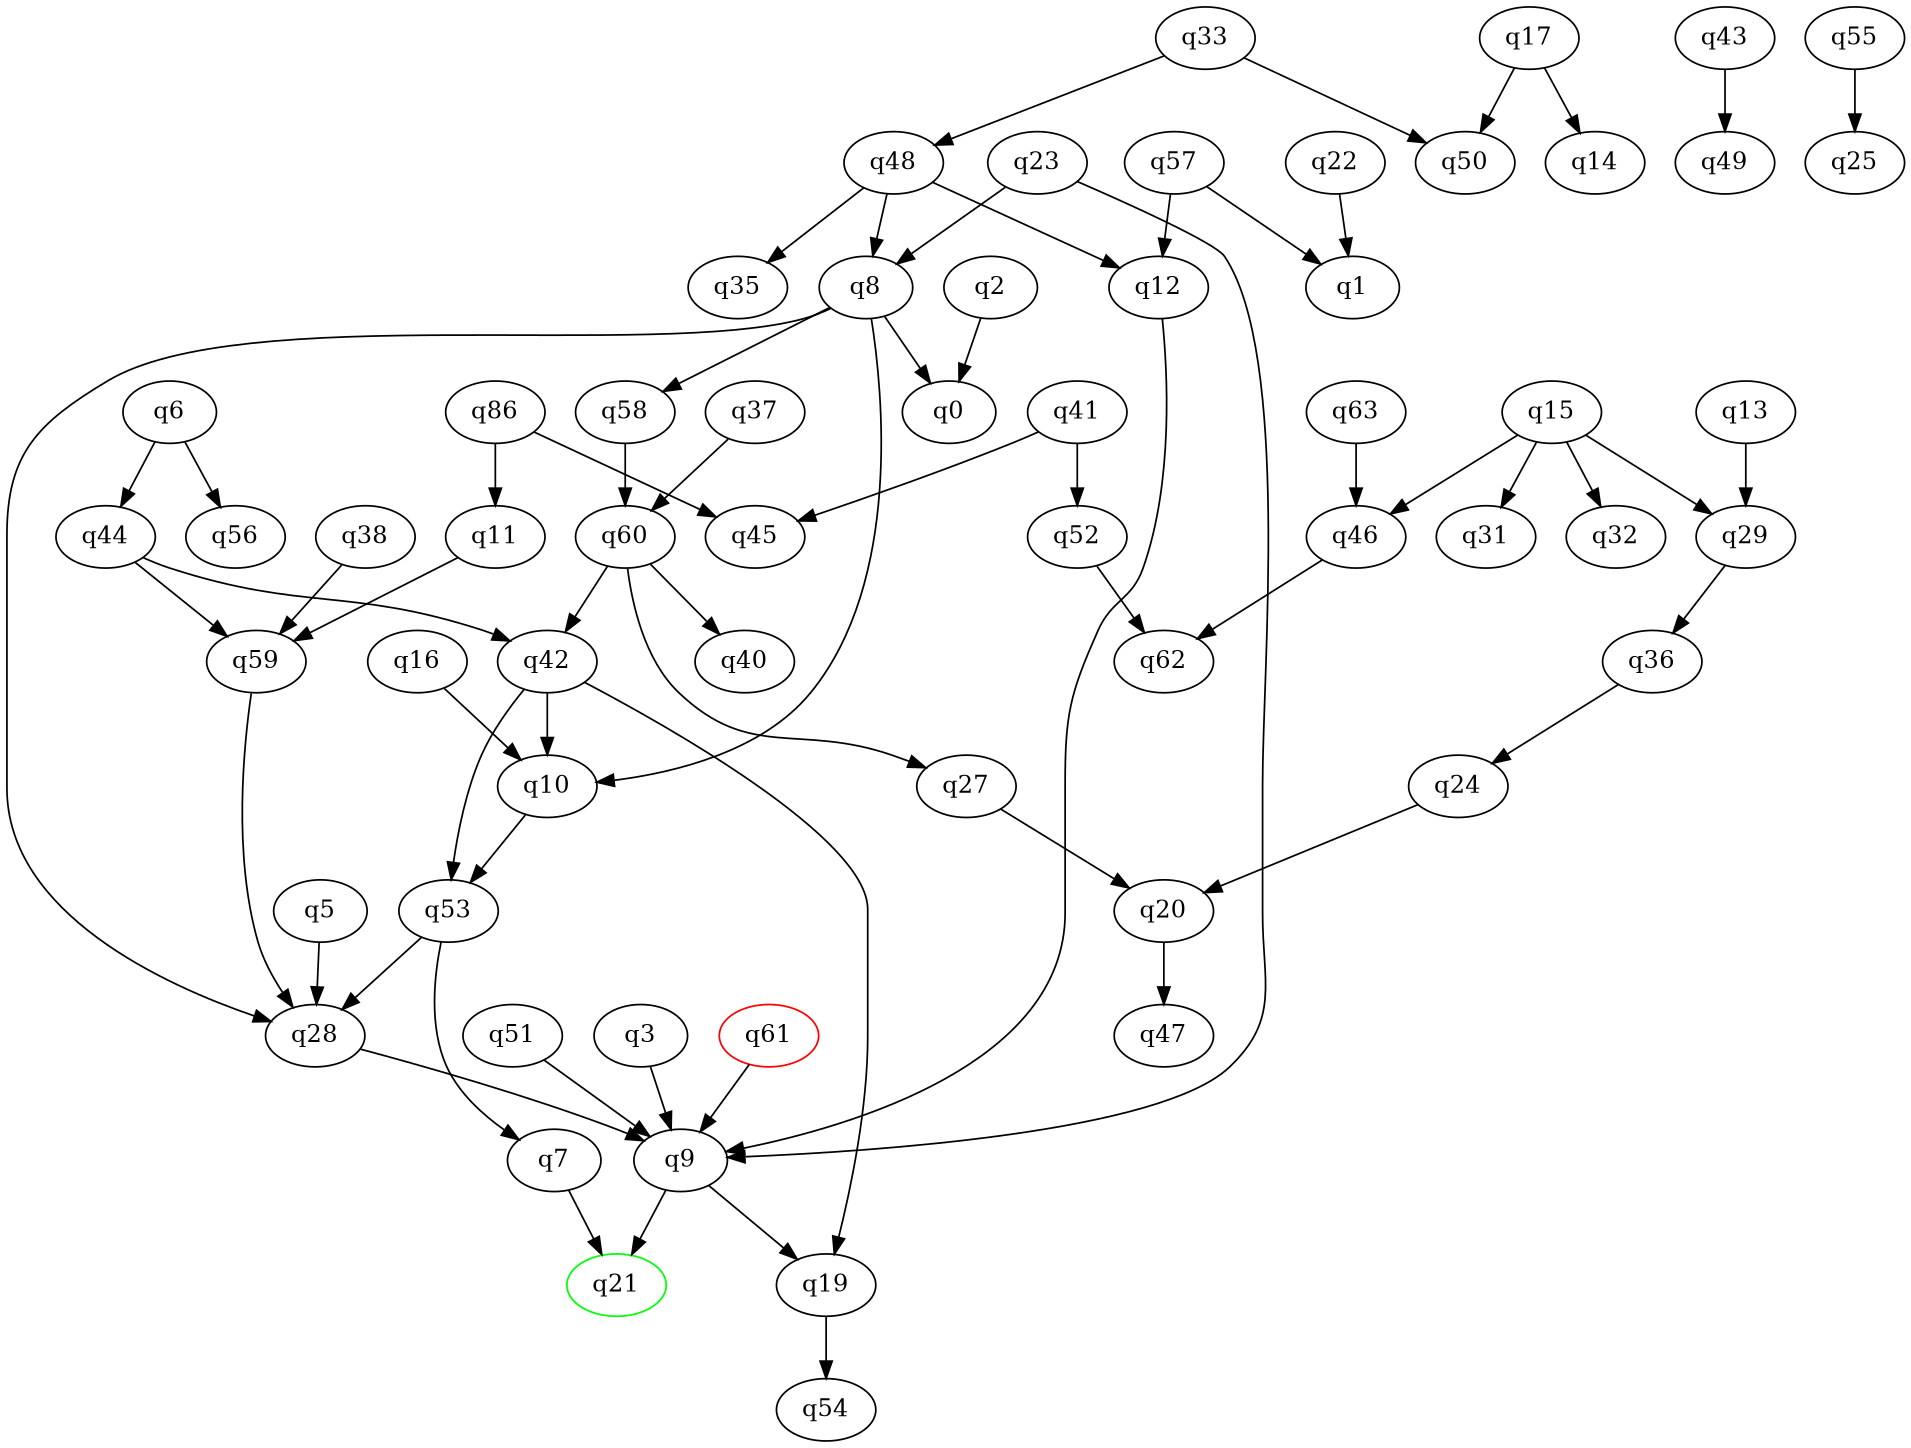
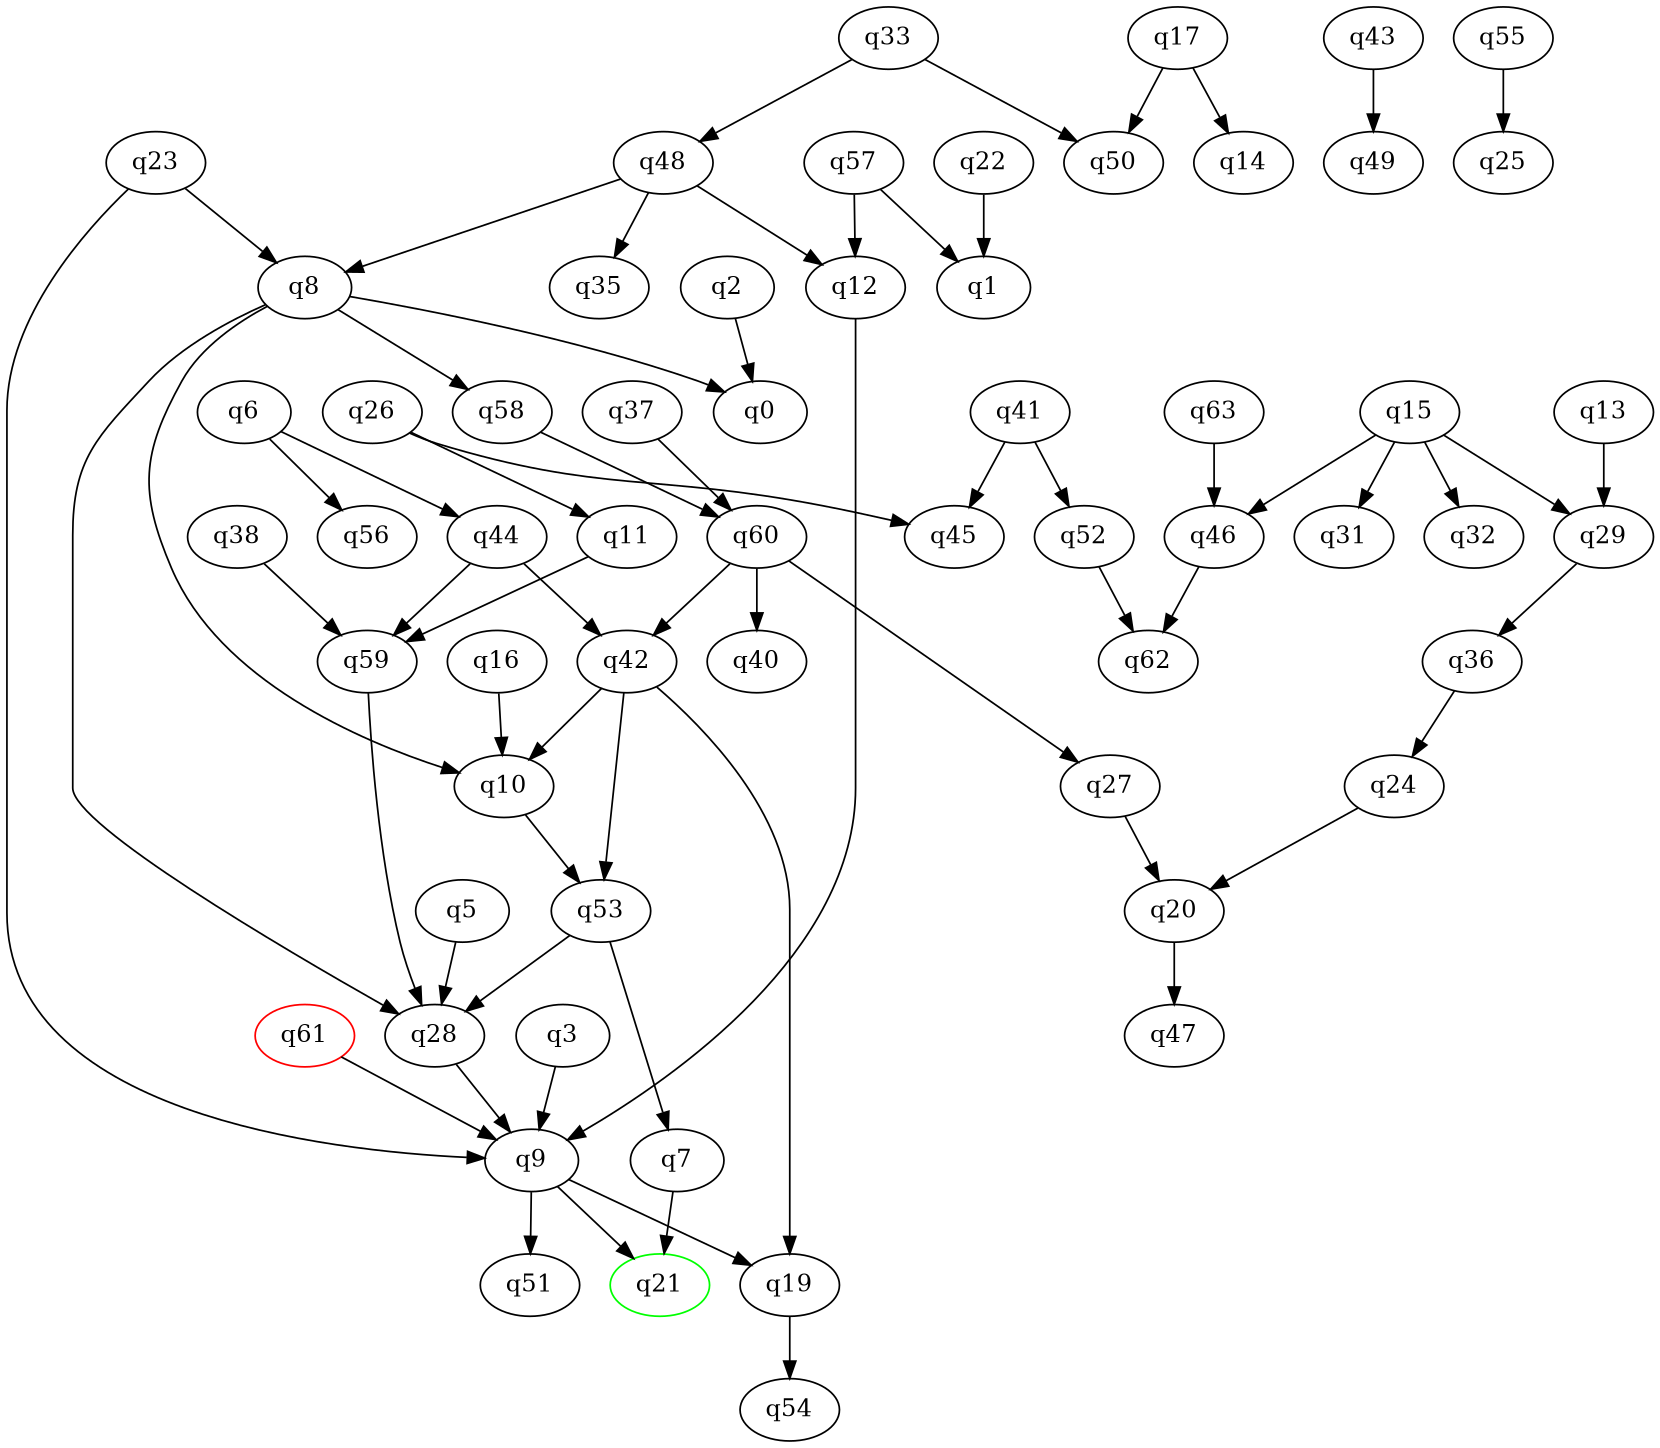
node "q86": label "q86" -> "q26"
edge "q51" -> "q9": reversed
